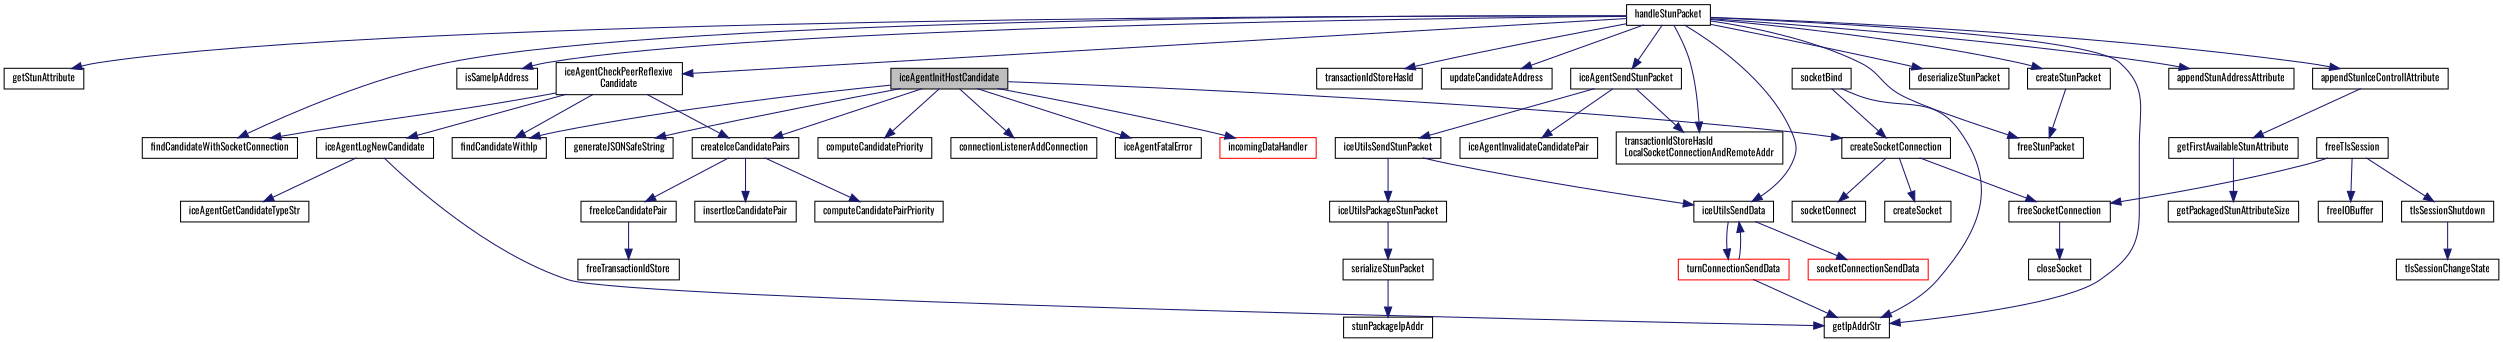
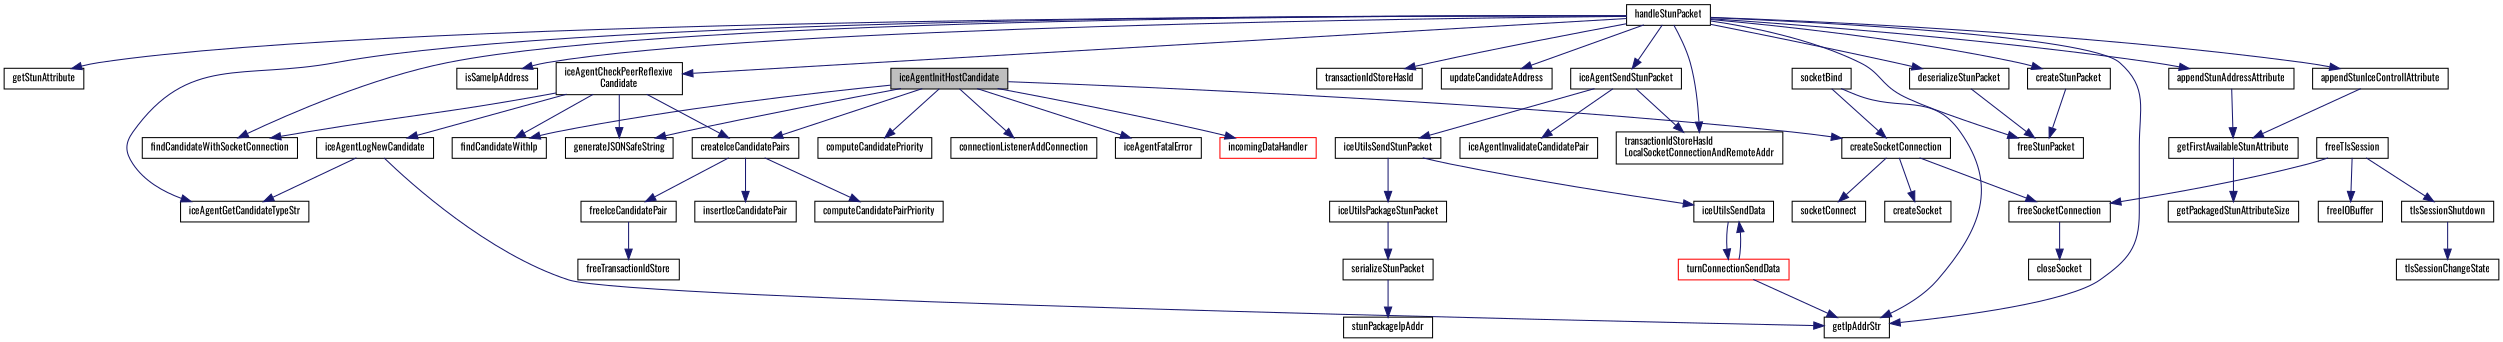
edge "handleStunPacket" -> "iceUtilsSendData": now "handleStunPacket" -> "iceAgentGetCandidateTypeStr"
edge "appendStunAddressAttribute" -> "getFirstAvailableStunAttribute": added
edge "deserializeStunPacket" -> "freeStunPacket": added
edge "iceAgentCheckPeerReflexive Candidate" -> "generateJSONSafeString": added
node "socketConnectionSendData": removed
